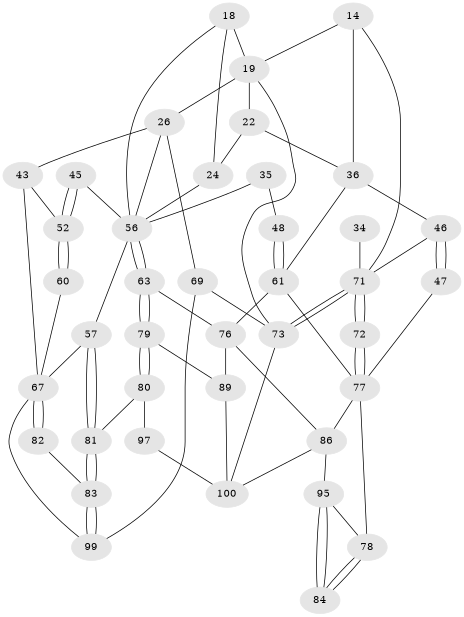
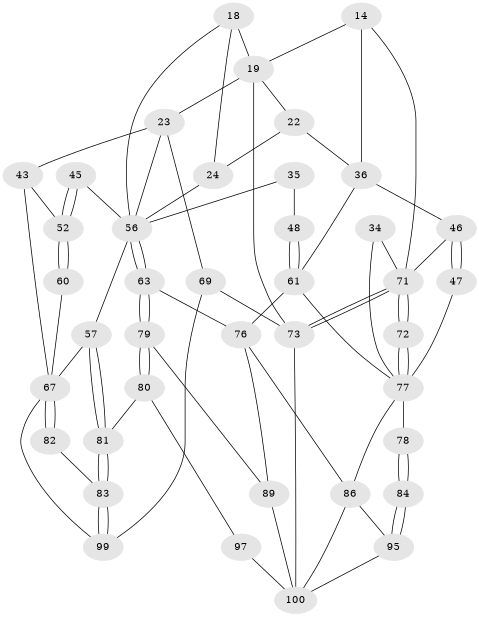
node "26": label "26" -> "23"
edge "34" -- "77": added
edge "95" -- "78": now "95" -- "100"
